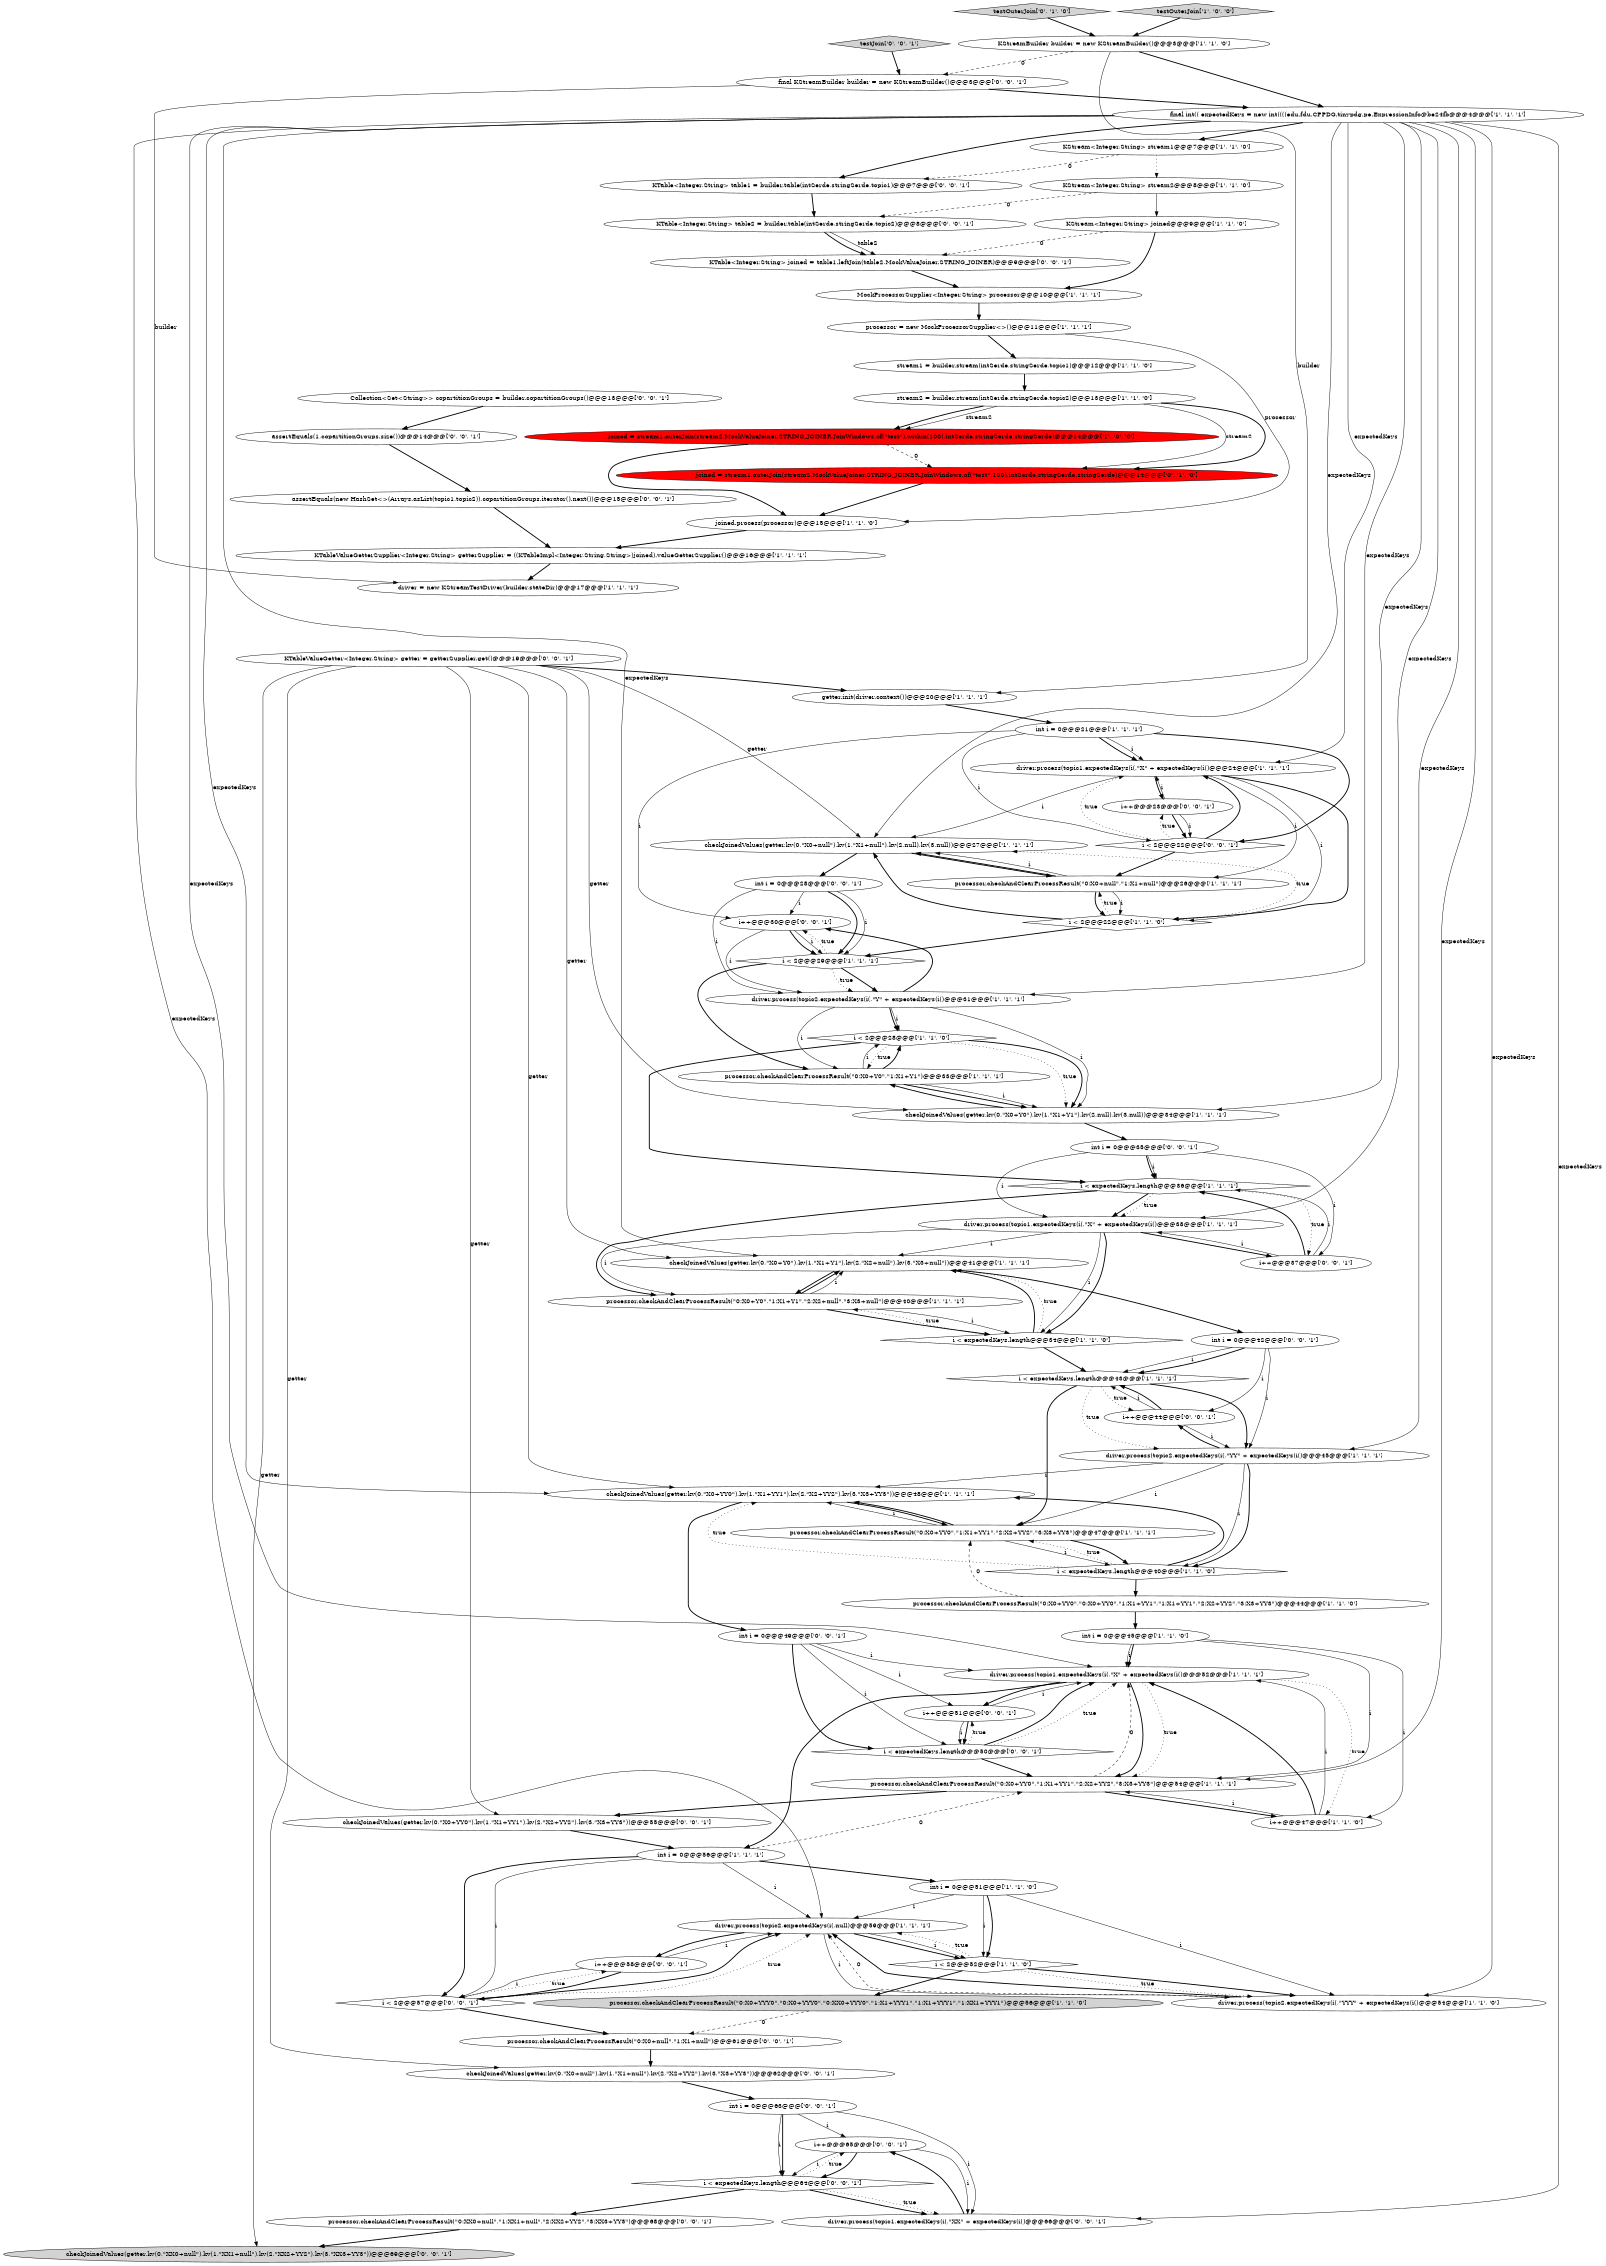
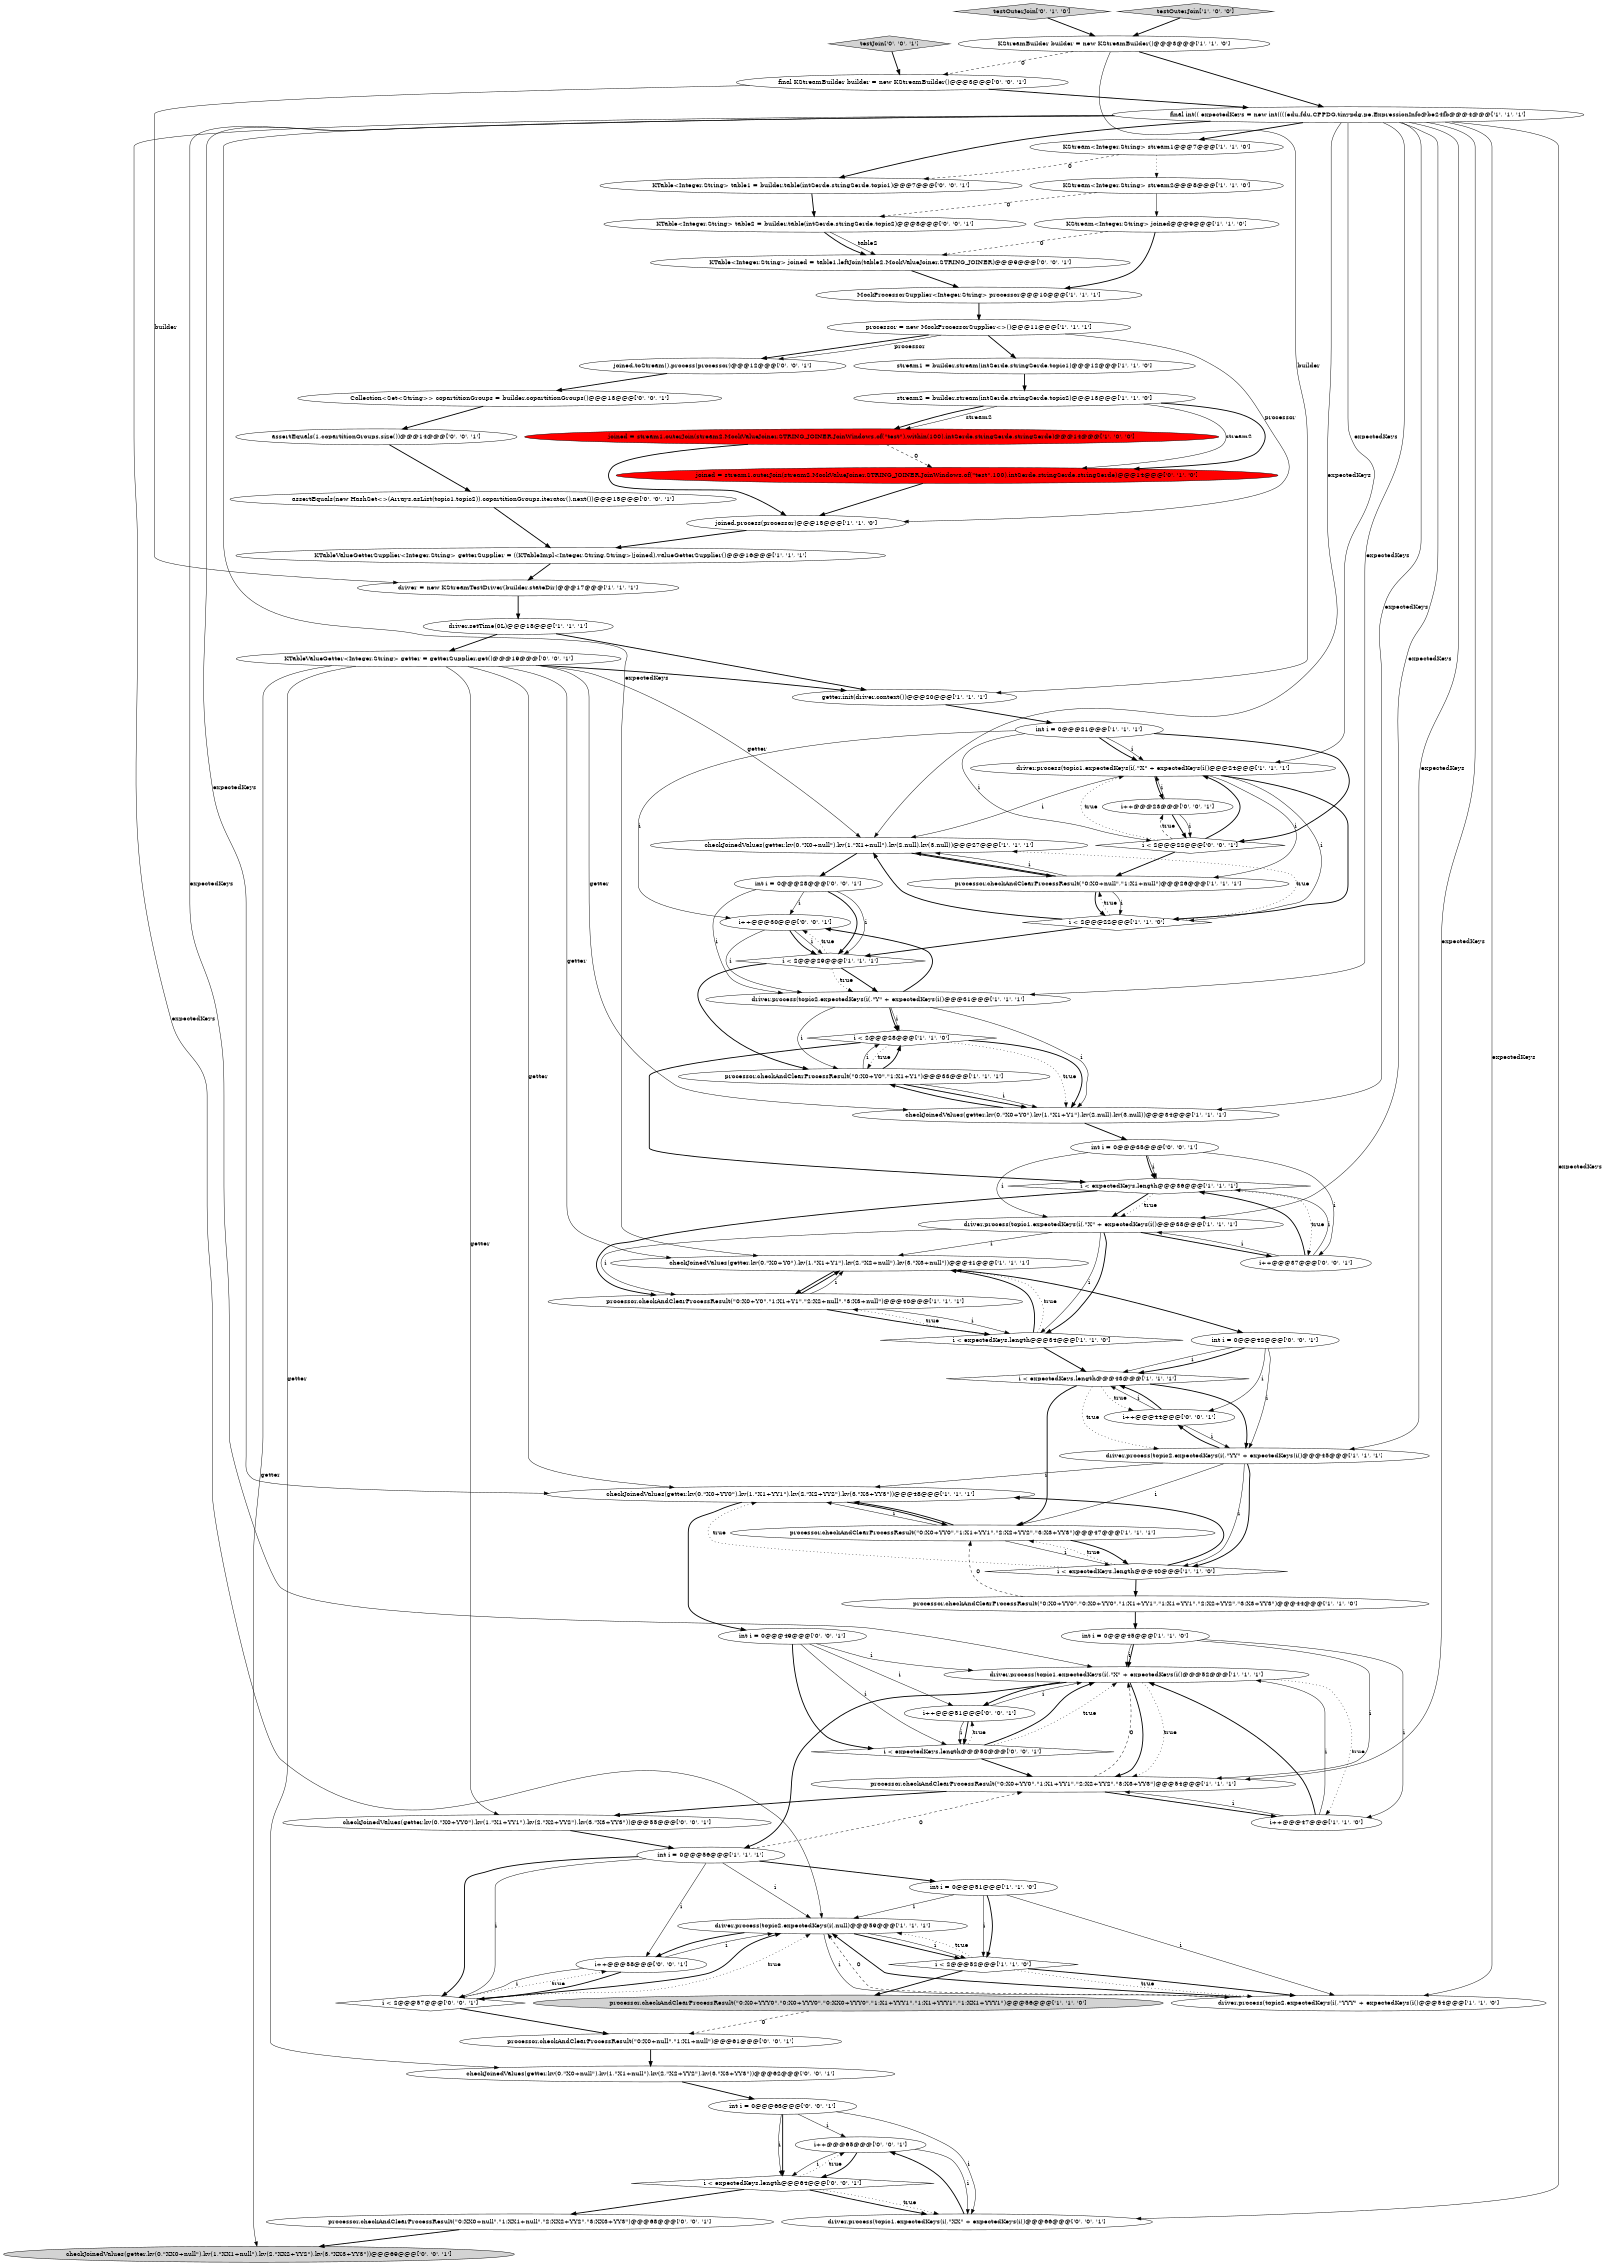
node "joined.toStream().process(processor)@@@12@@@['0', '0', '1']": added
node "driver.setTime(0L)@@@18@@@['1', '1', '1']": added
edge "i < 2@@@22@@@['0', '0', '1']" -> "i++@@@23@@@['0', '0', '1']": style dotted -> dashed
edge "int i = 0@@@56@@@['1', '1', '1']" -> "i++@@@58@@@['0', '0', '1']": added, label "i"
